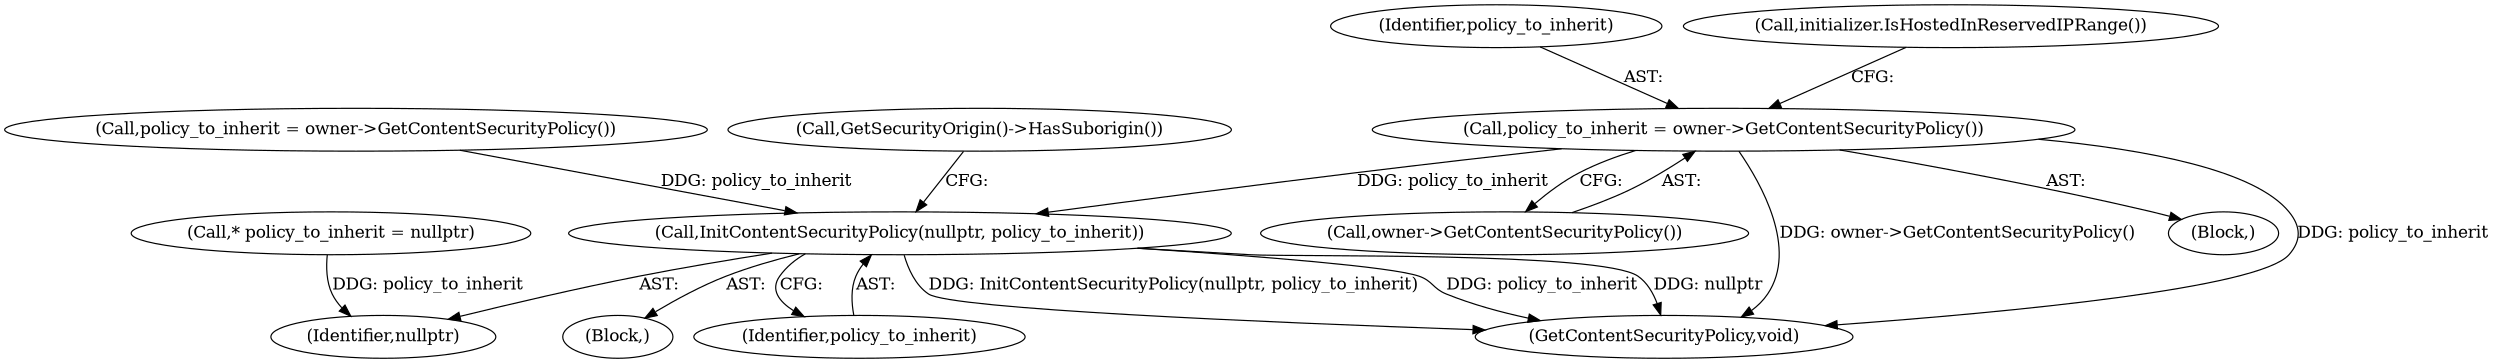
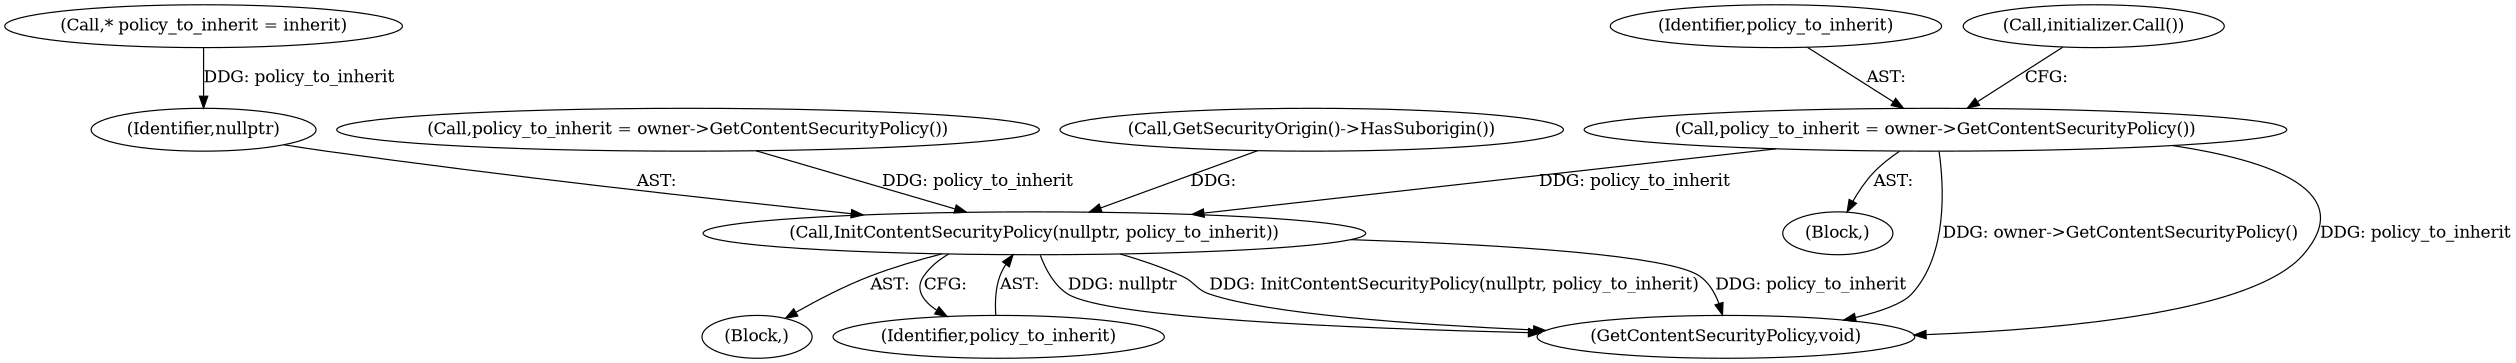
node "(Call,initializer.IsHostedInReservedIPRange())": label "(Call,initializer.IsHostedInReservedIPRange())" -> "(Call,initializer.Call())"
edge "(Call,GetSecurityOrigin()->HasSuborigin())" -> "(Call,InitContentSecurityPolicy(nullptr, policy_to_inherit))": label "CFG: " -> "DDG: "
node "(Call,* policy_to_inherit = nullptr)": label "(Call,* policy_to_inherit = nullptr)" -> "(Call,* policy_to_inherit = inherit)"
node "(Call,owner->GetContentSecurityPolicy())": removed
edge "(Call,InitContentSecurityPolicy(nullptr, policy_to_inherit))" -> "(Identifier,nullptr)": reversed
